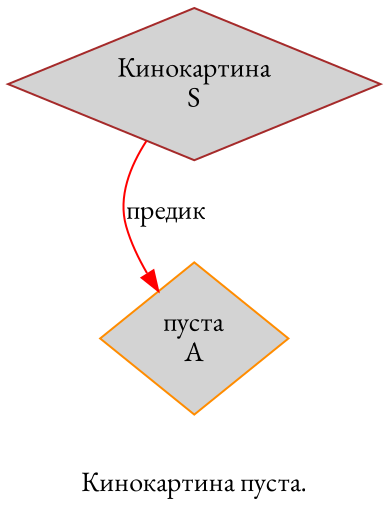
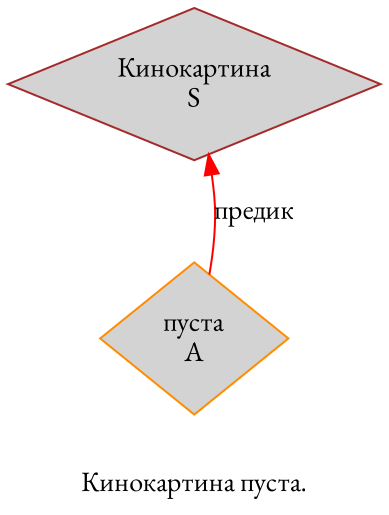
edge "Кинокартина S" -> "пуста A": reversed
